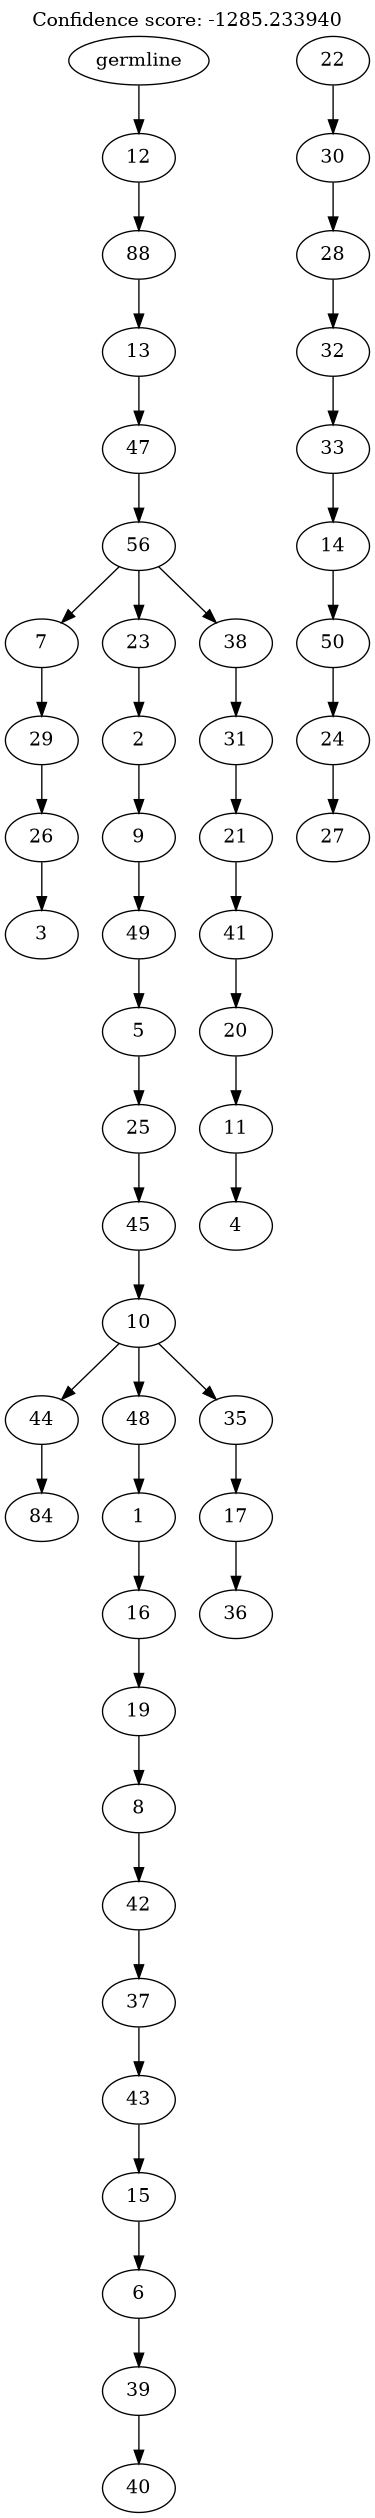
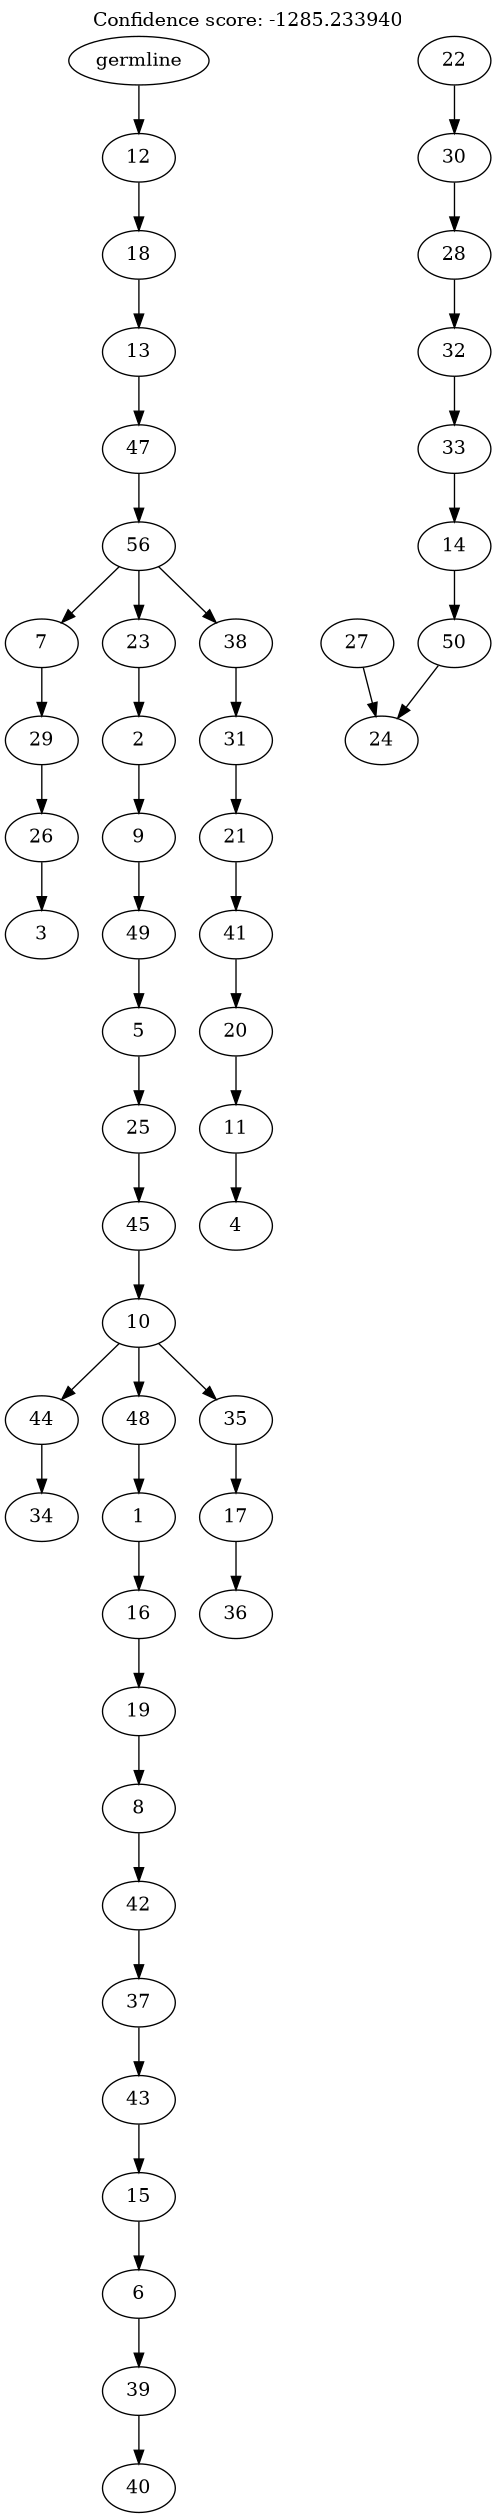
node "88": label "88" -> "18"
edge "24" -> "27": reversed
node "84": label "84" -> "34"
